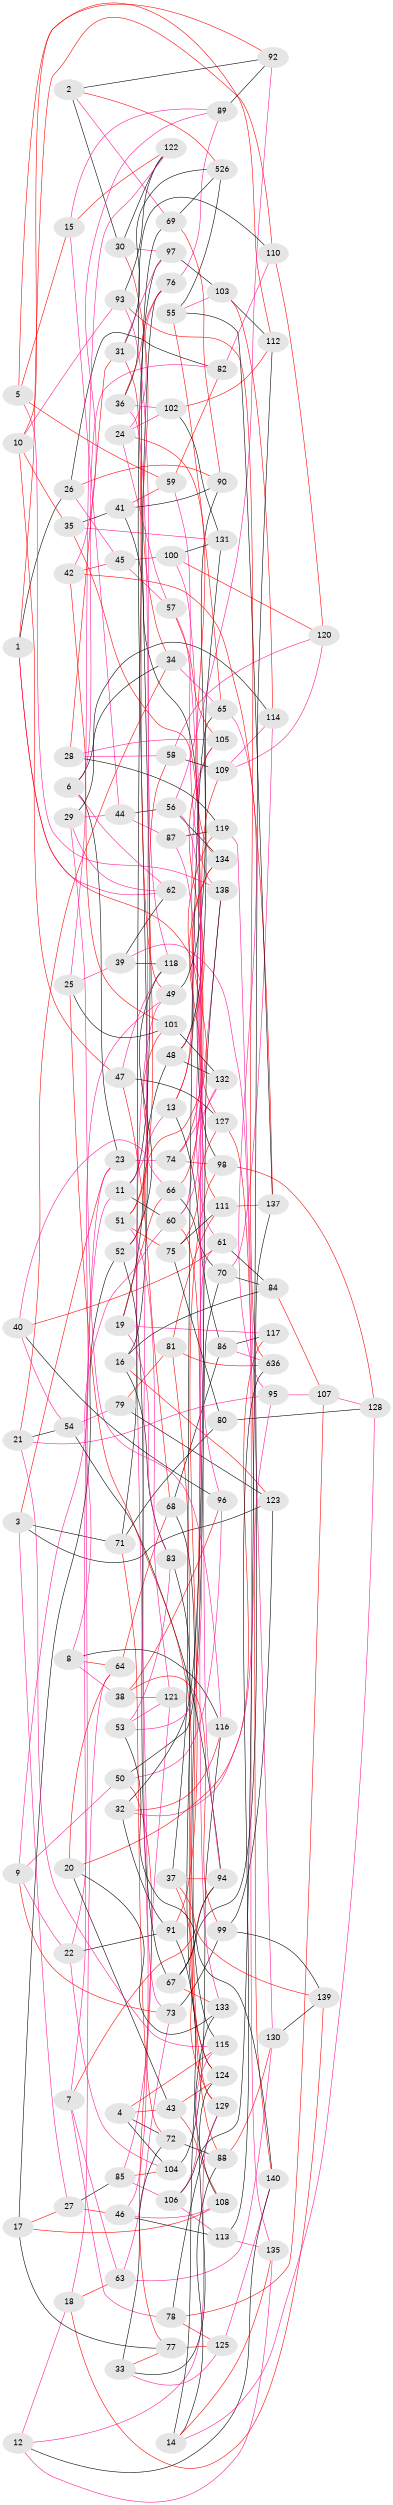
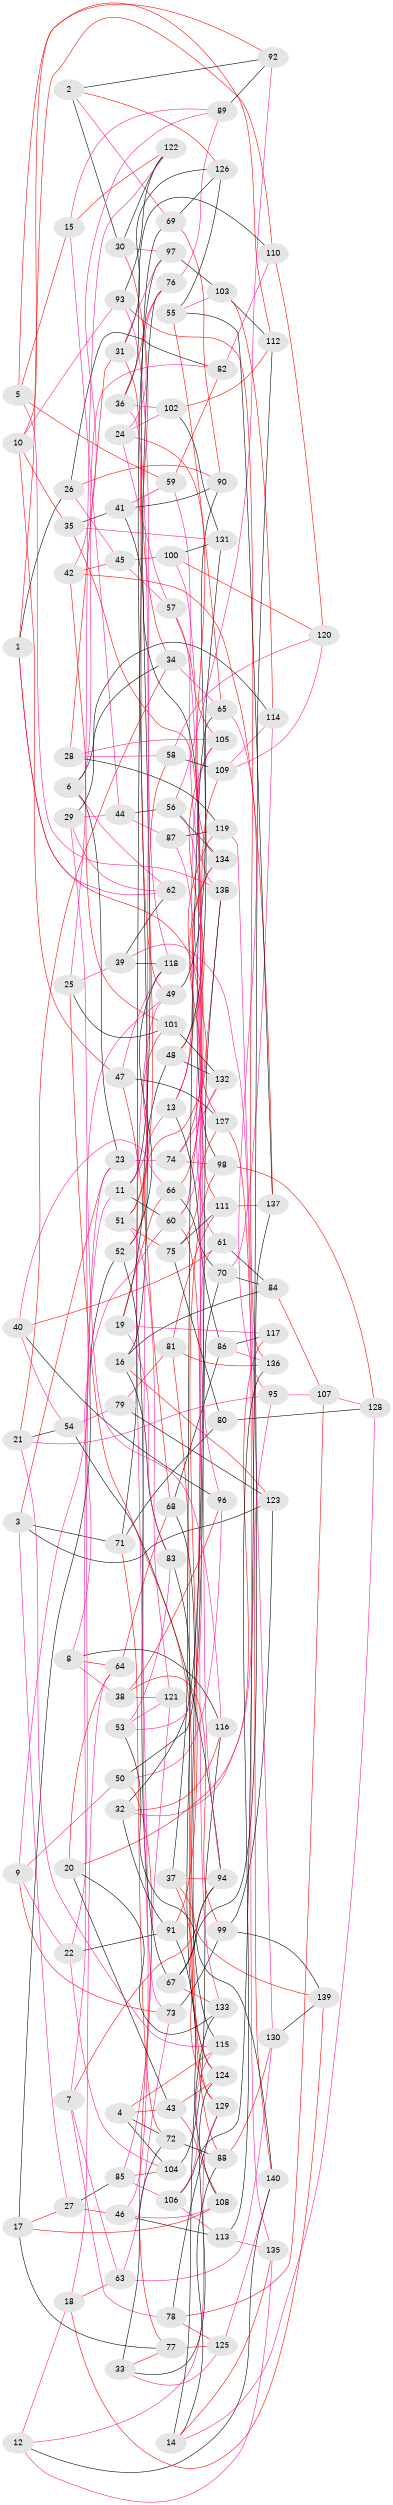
node "526": label "526" -> "126"
node "636": label "636" -> "136"
